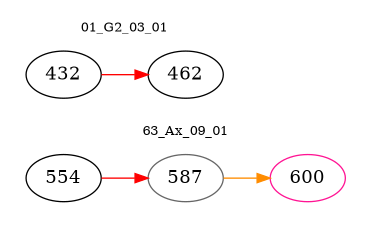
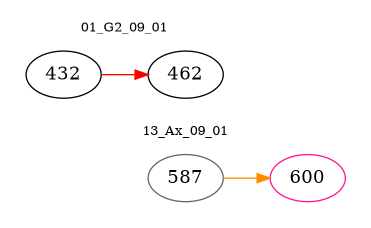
cluster "01_G2_03_01": label "01_G2_03_01" -> "01_G2_09_01"
cluster "63_Ax_09_01": label "63_Ax_09_01" -> "13_Ax_09_01"
node "554": removed
